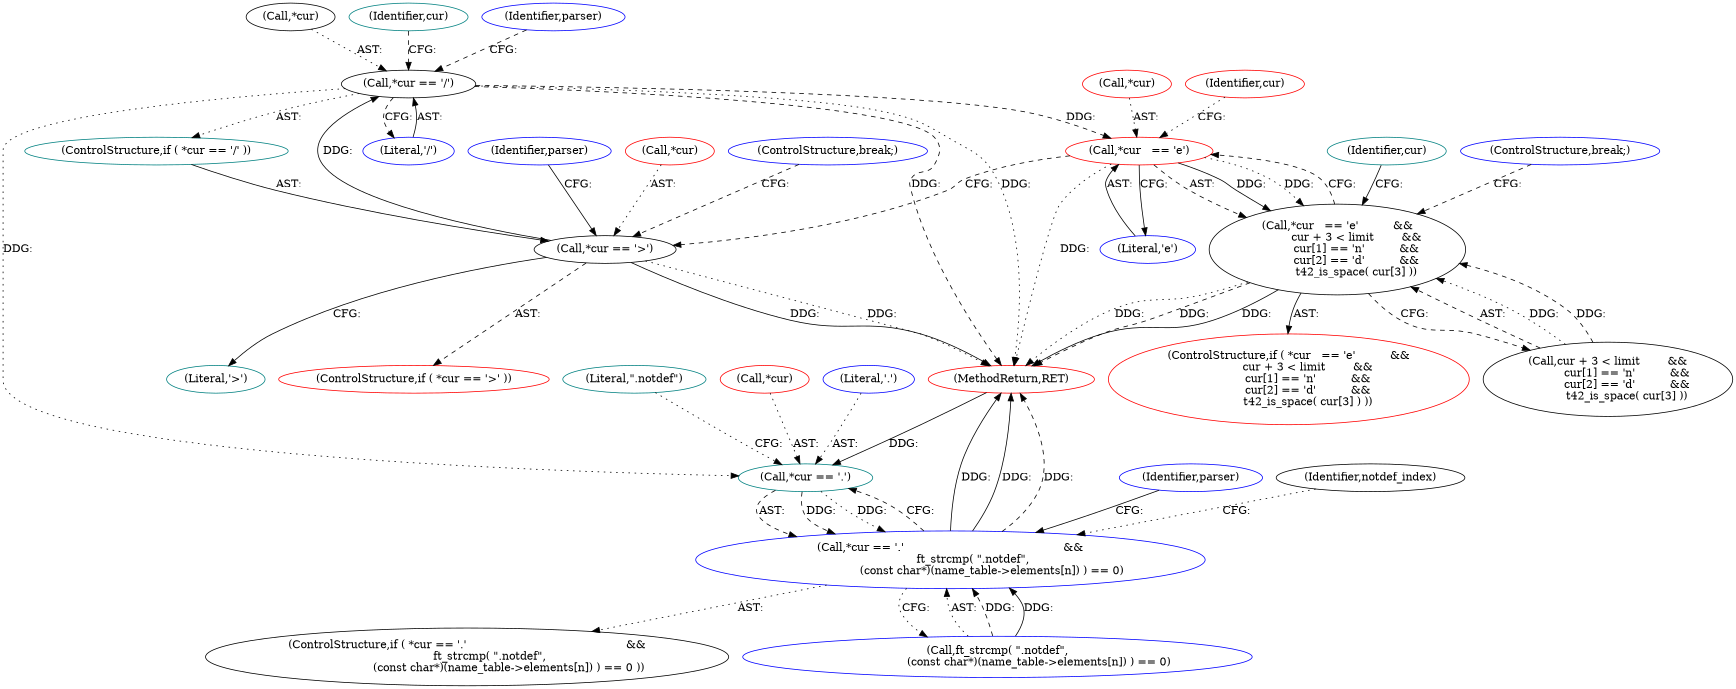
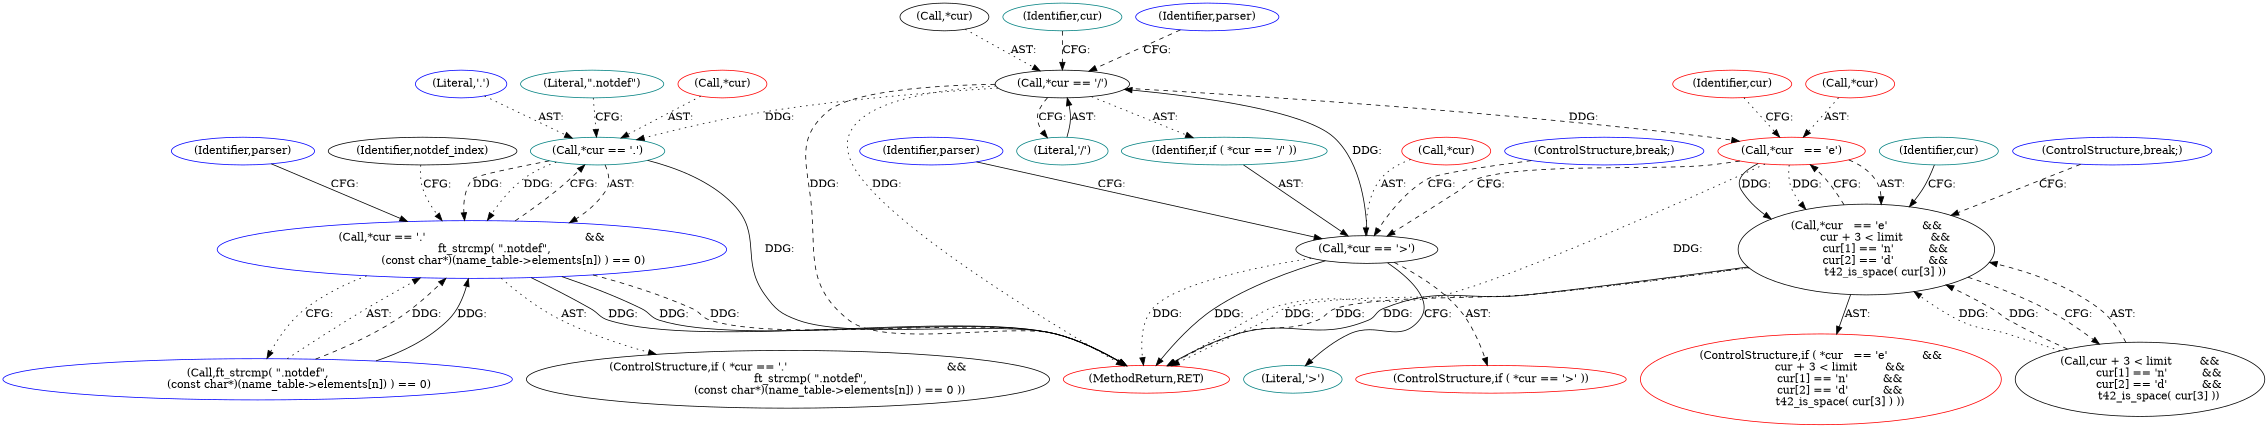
node "(ControlStructure,if ( *cur == '/' ))": label "(ControlStructure,if ( *cur == '/' ))" -> "(Identifier,if ( *cur == '/' ))"
node "(Literal,'/')": color blue -> teal
node "(Literal,'e')": removed
edge "(MethodReturn,RET)" -> "(Call,*cur == '.')": reversed
